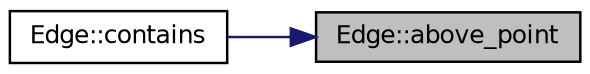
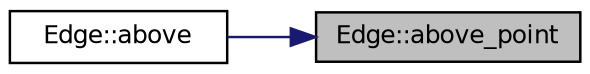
node "Edge::contains": label "Edge::contains" -> "Edge::above"
